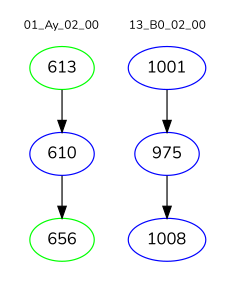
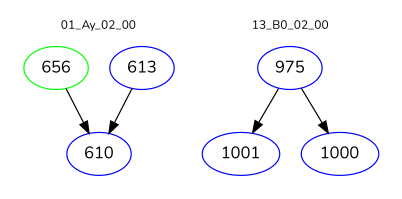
node "613": color green -> blue
edge "1001" -> "975": reversed
edge "610" -> "656": reversed
node "1008": label "1008" -> "1000"
